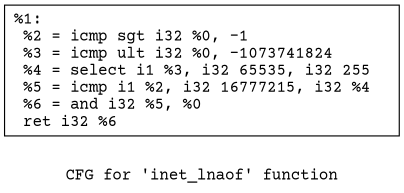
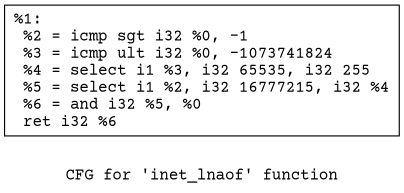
node "%1:": text "%5 = icmp i1 %2, i32 16777215, i32 %4" -> "%5 = select i1 %2, i32 16777215, i32 %4"
